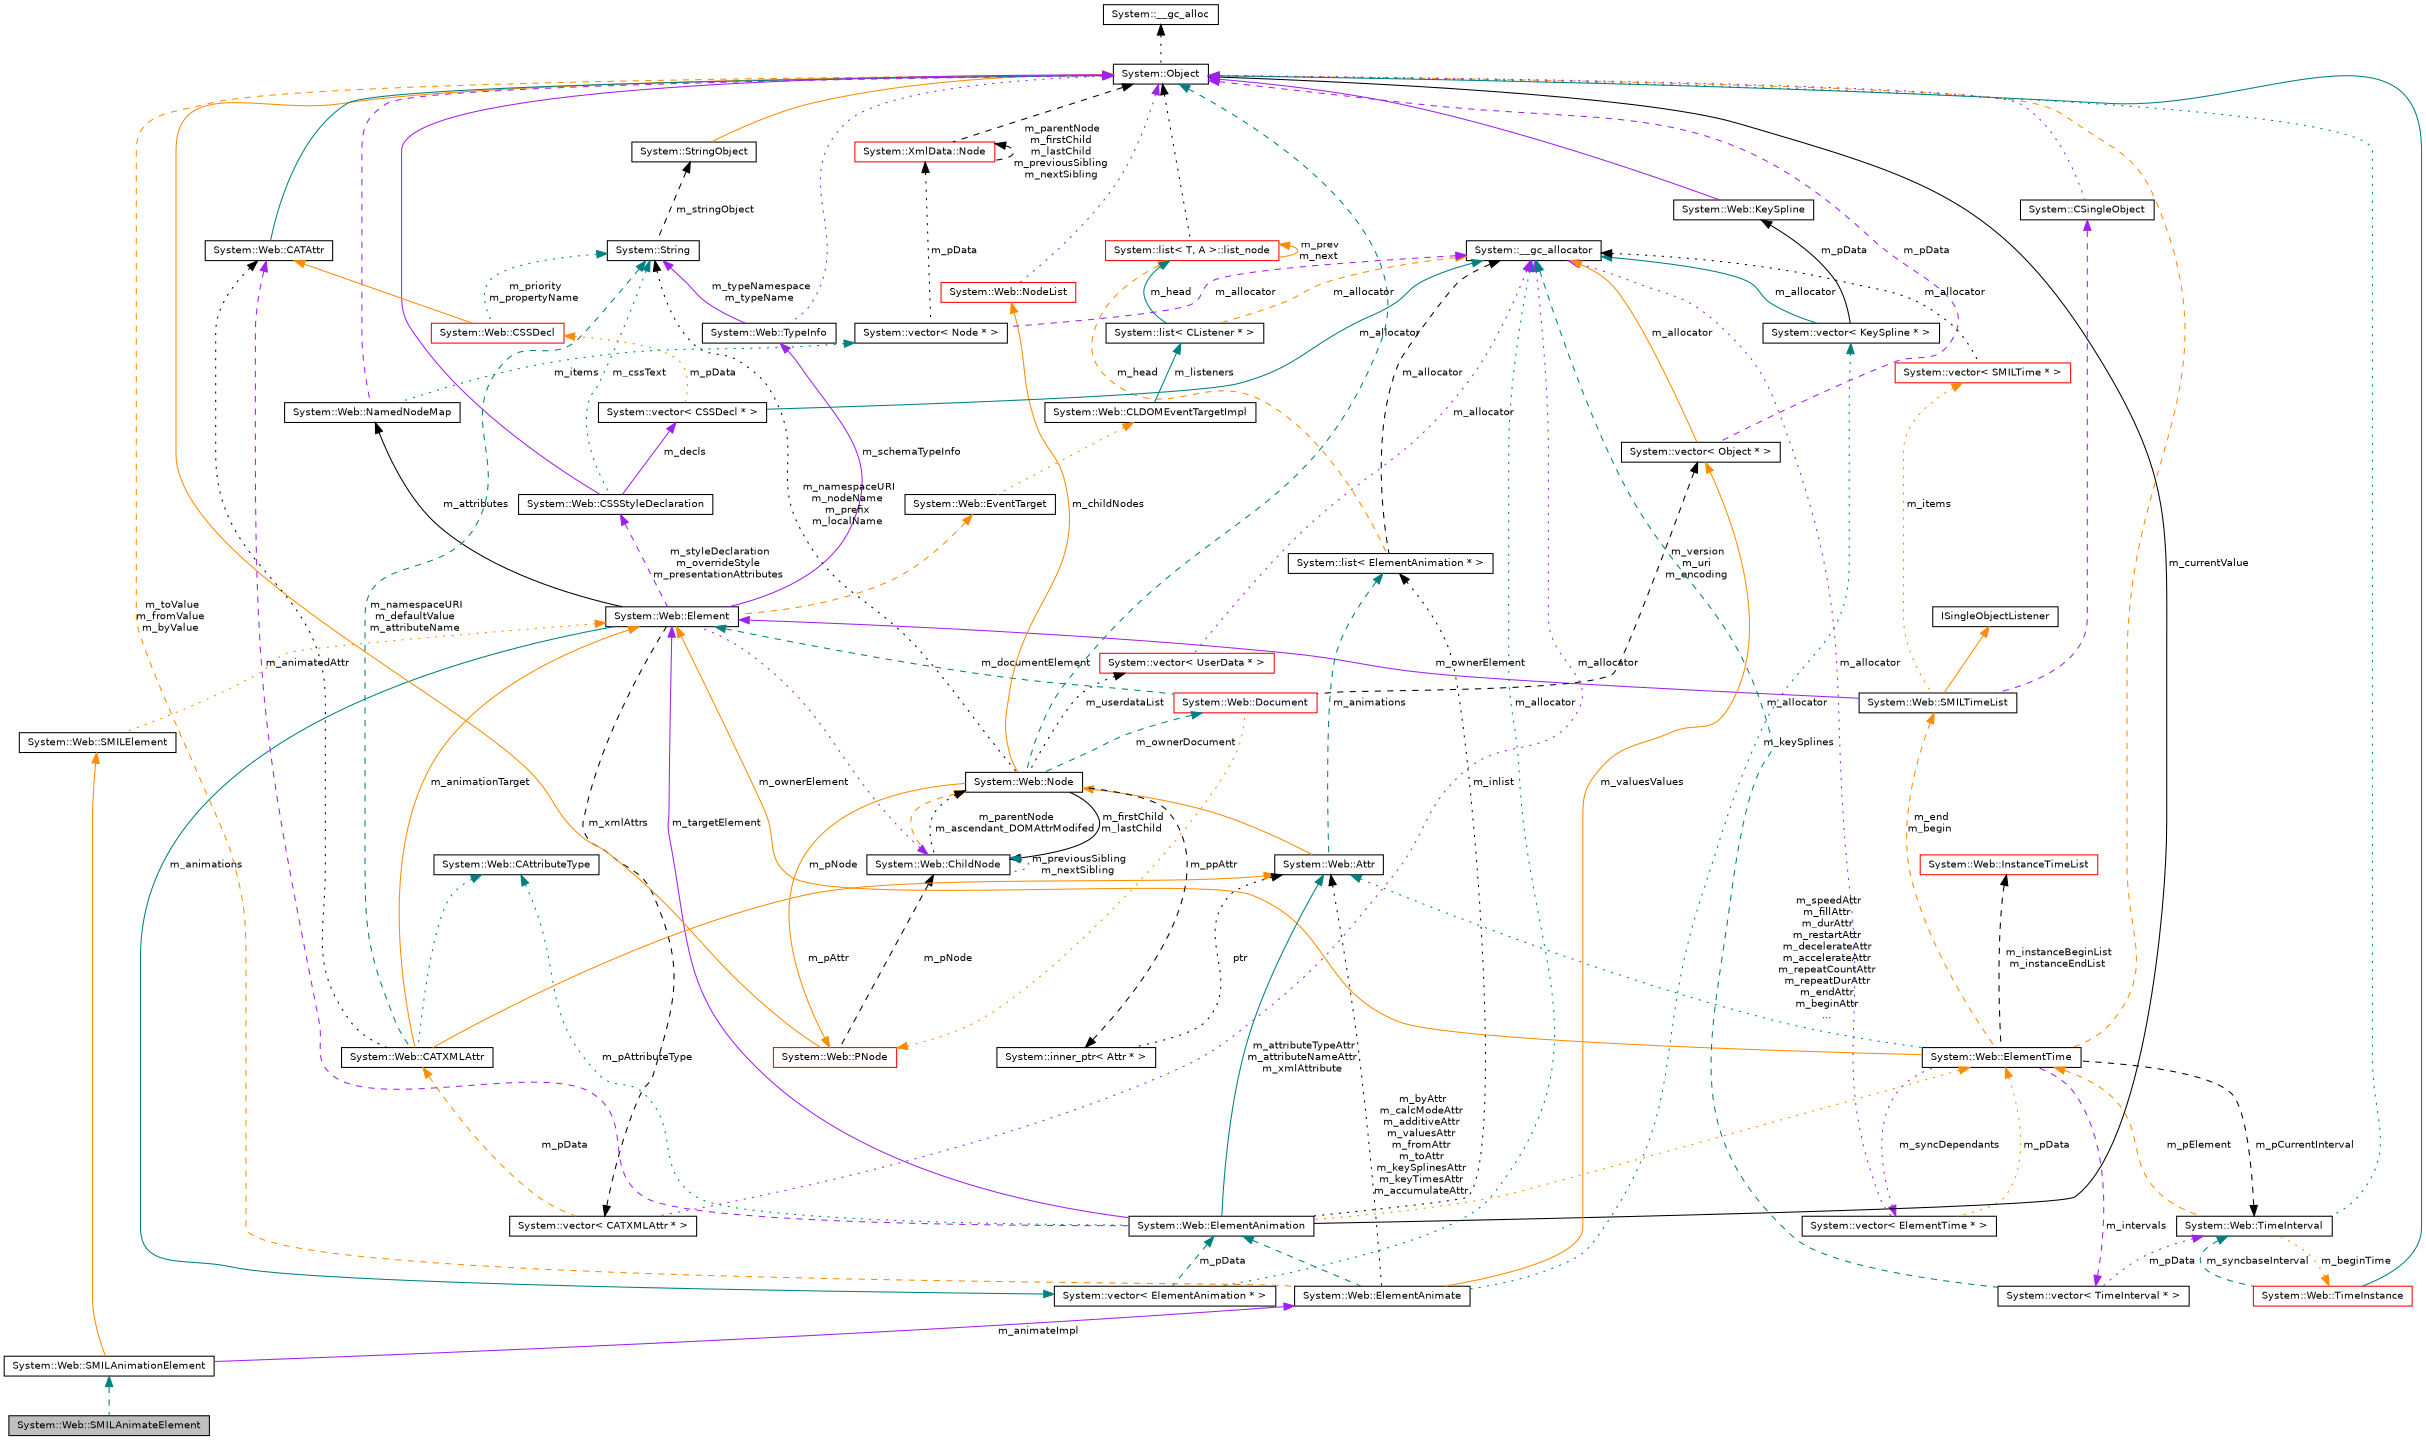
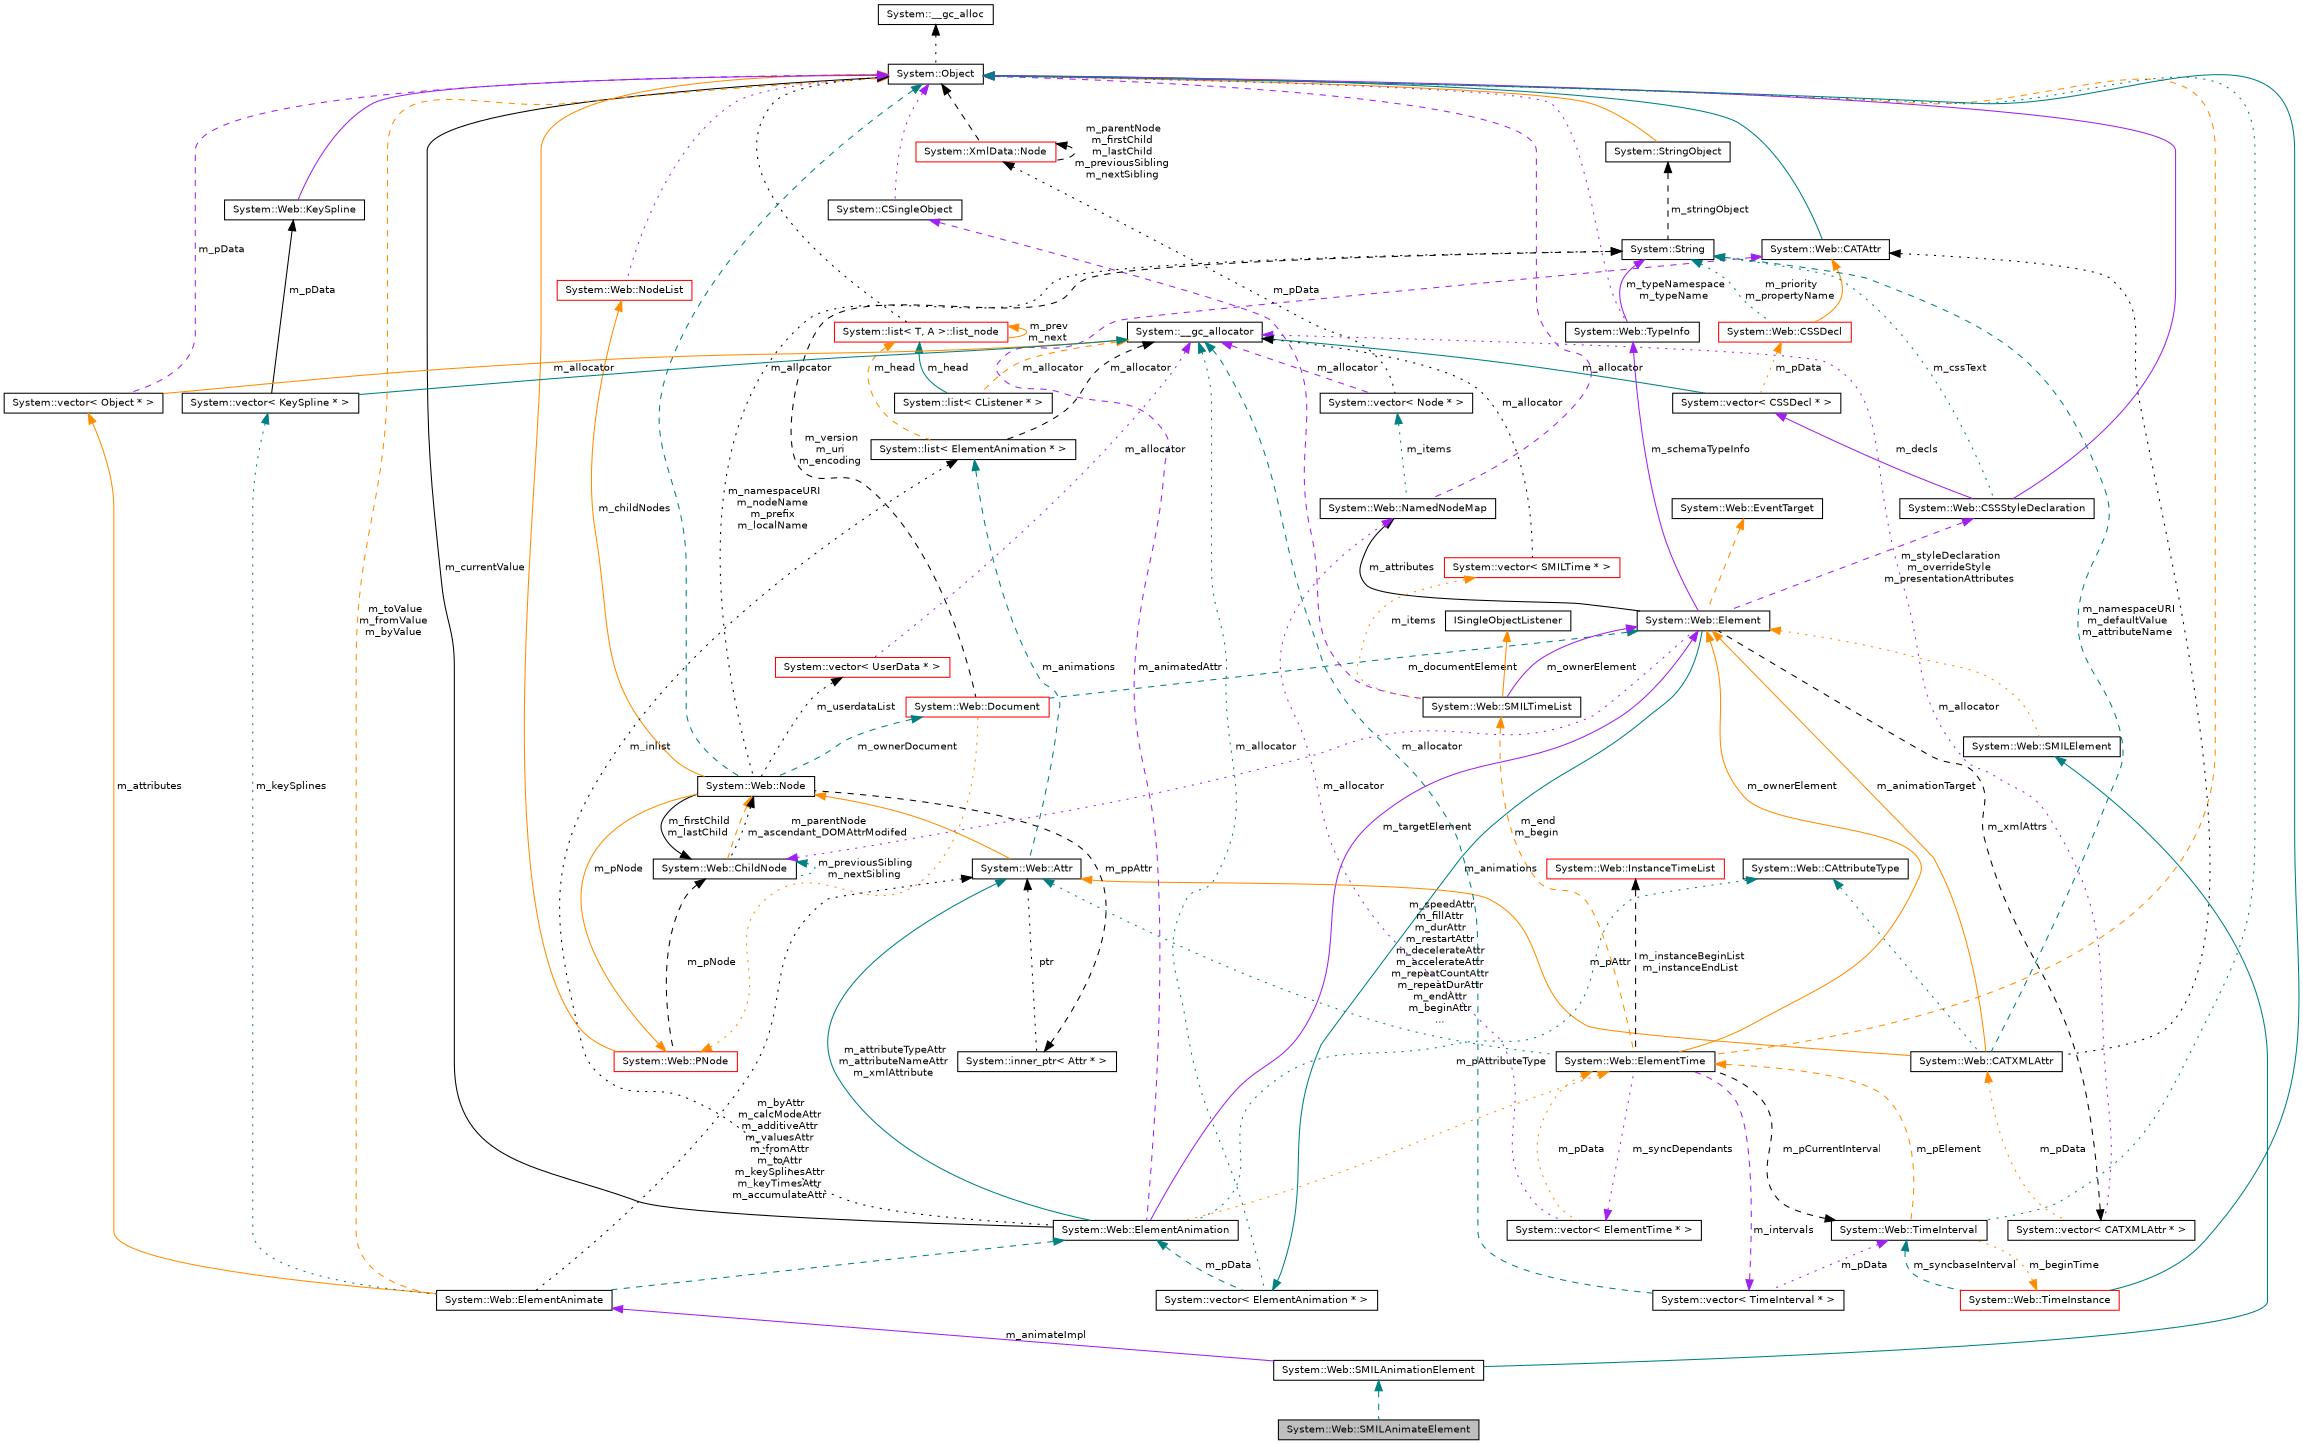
node "System::Web::CLDOMEventTargetImpl": removed
edge "System::Web::Document" -> "System::vector< Object * >": now "System::Web::Document" -> "System::String"
edge "System::vector< ElementTime * >" -> "System::__gc_allocator": now "System::vector< ElementTime * >" -> "System::Web::NamedNodeMap"
edge "System::Web::ElementAnimate" -> "System::vector< Object * >": label " m_valuesValues" -> " m_attributes"
edge "System::Web::SMILAnimationElement" -> "System::Web::SMILElement": color darkorange -> teal
edge "System::vector< CATXMLAttr * >" -> "System::Web::CATXMLAttr": style dashed -> dotted
